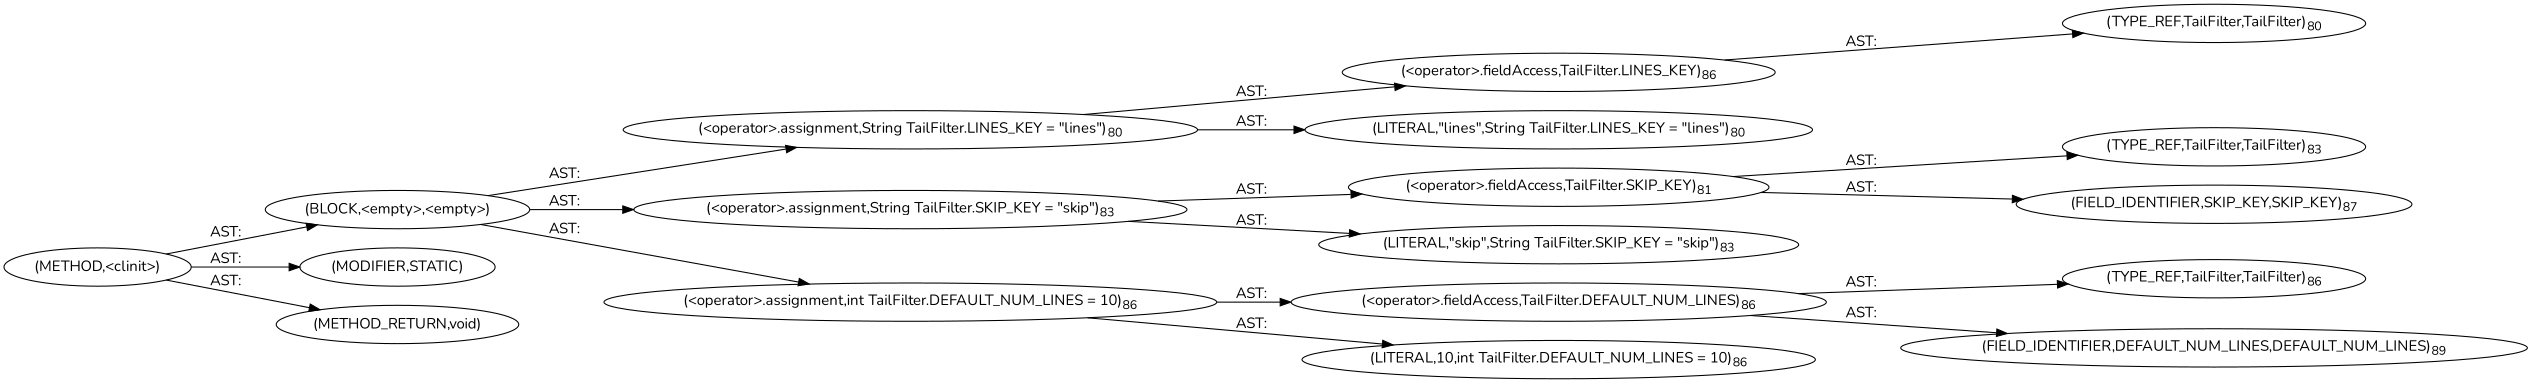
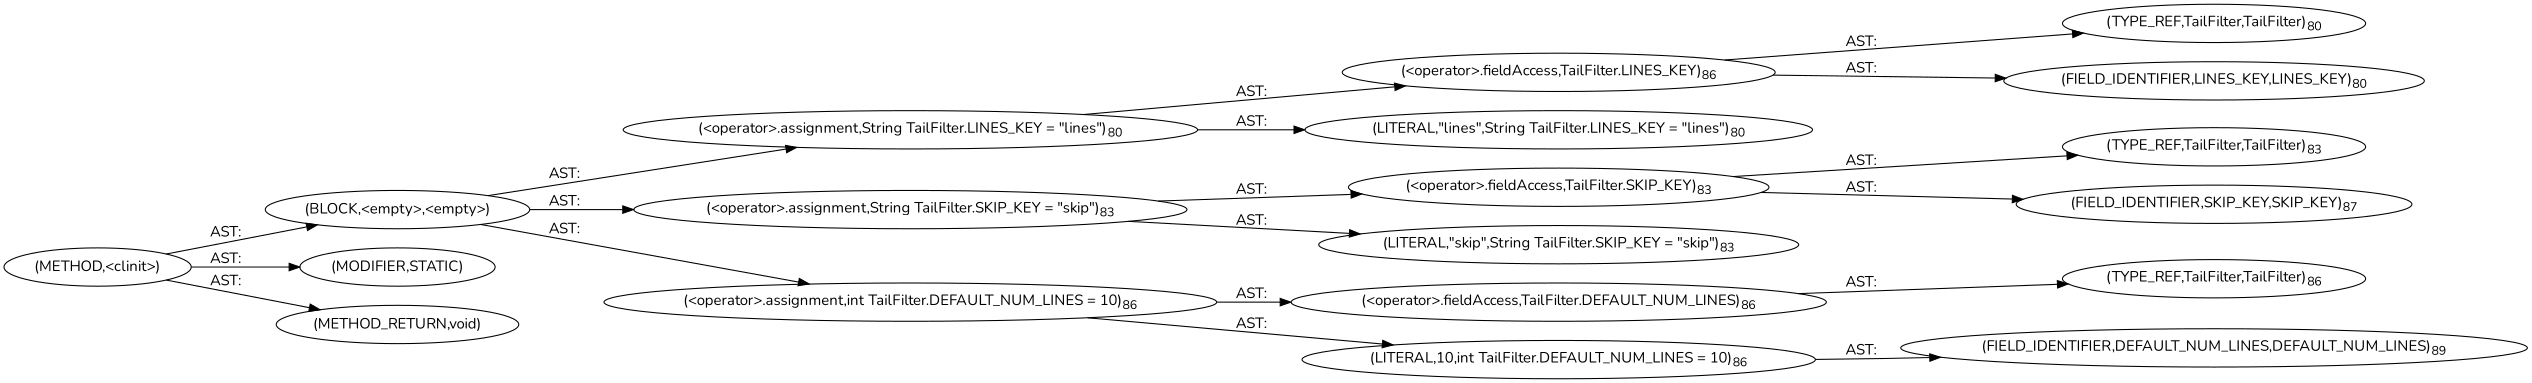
node "(FIELD_IDENTIFIER,LINES_KEY,LINES_KEY)": added
node "(<operator>.fieldAccess,TailFilter.SKIP_KEY)": text "81" -> "83"
edge "(<operator>.fieldAccess,TailFilter.DEFAULT_NUM_LINES)" -> "(FIELD_IDENTIFIER,DEFAULT_NUM_LINES,DEFAULT_NUM_LINES)": now "(LITERAL,10,int TailFilter.DEFAULT_NUM_LINES = 10)" -> "(FIELD_IDENTIFIER,DEFAULT_NUM_LINES,DEFAULT_NUM_LINES)"
